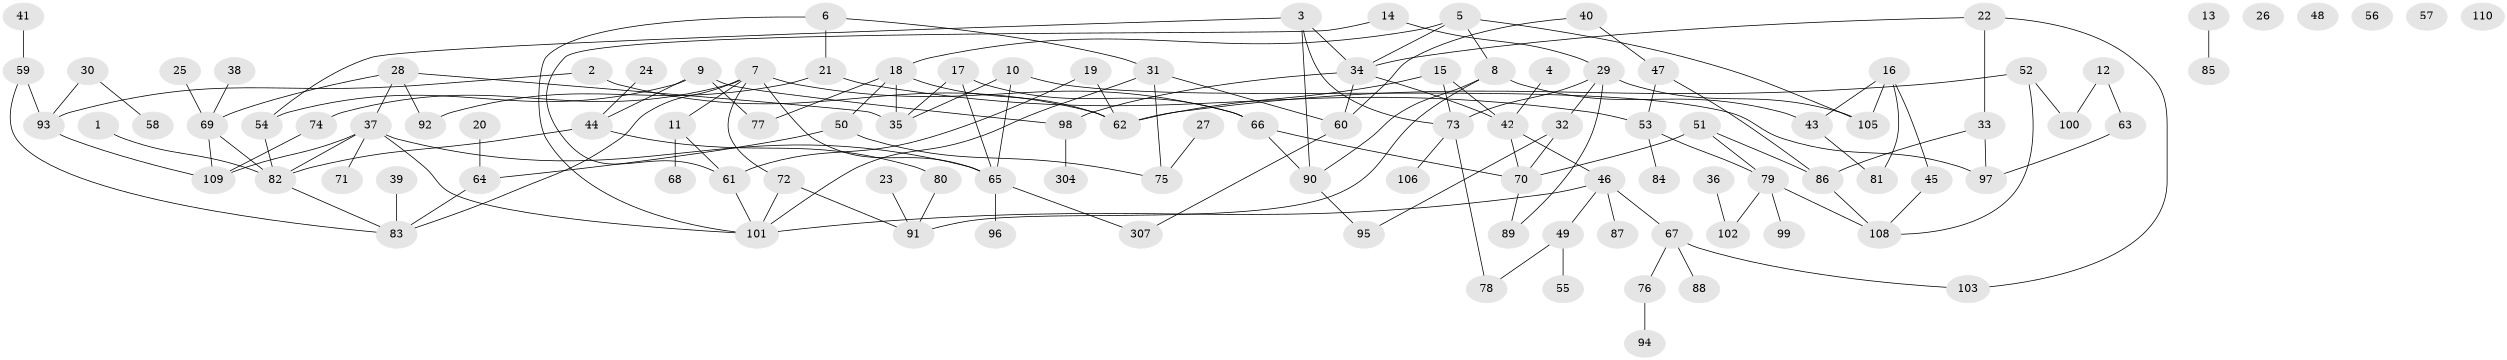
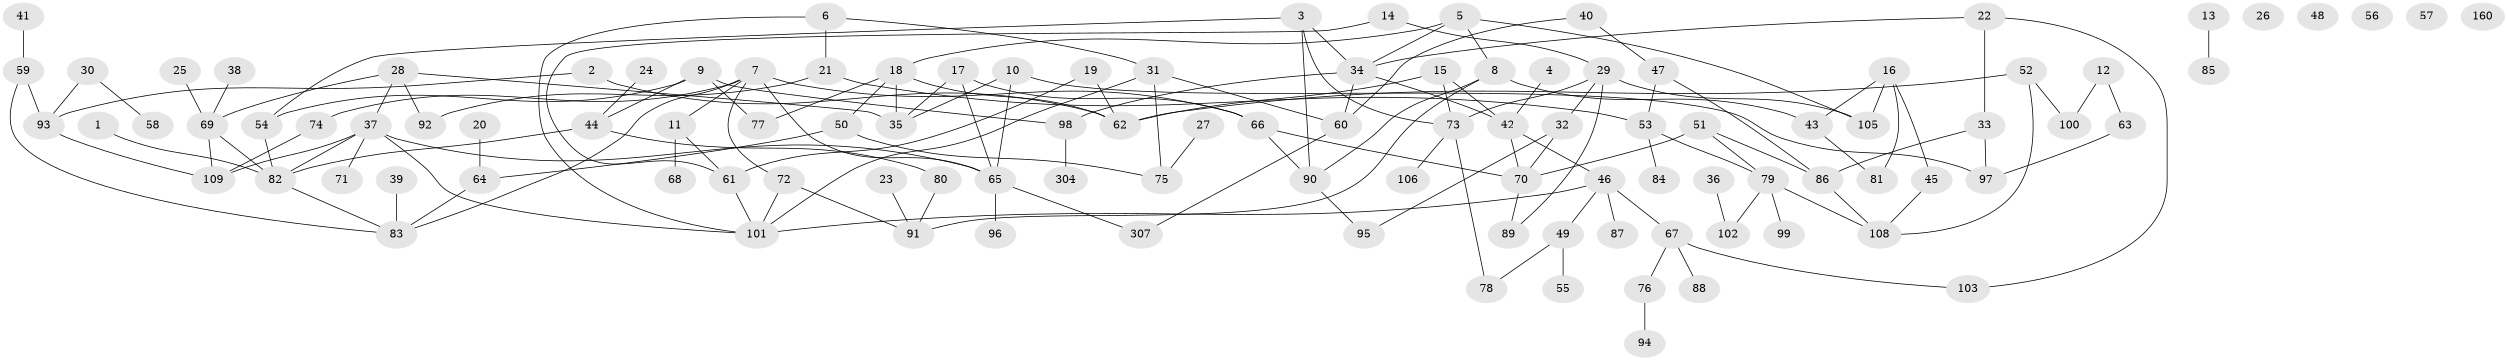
node "110": label "110" -> "160"
